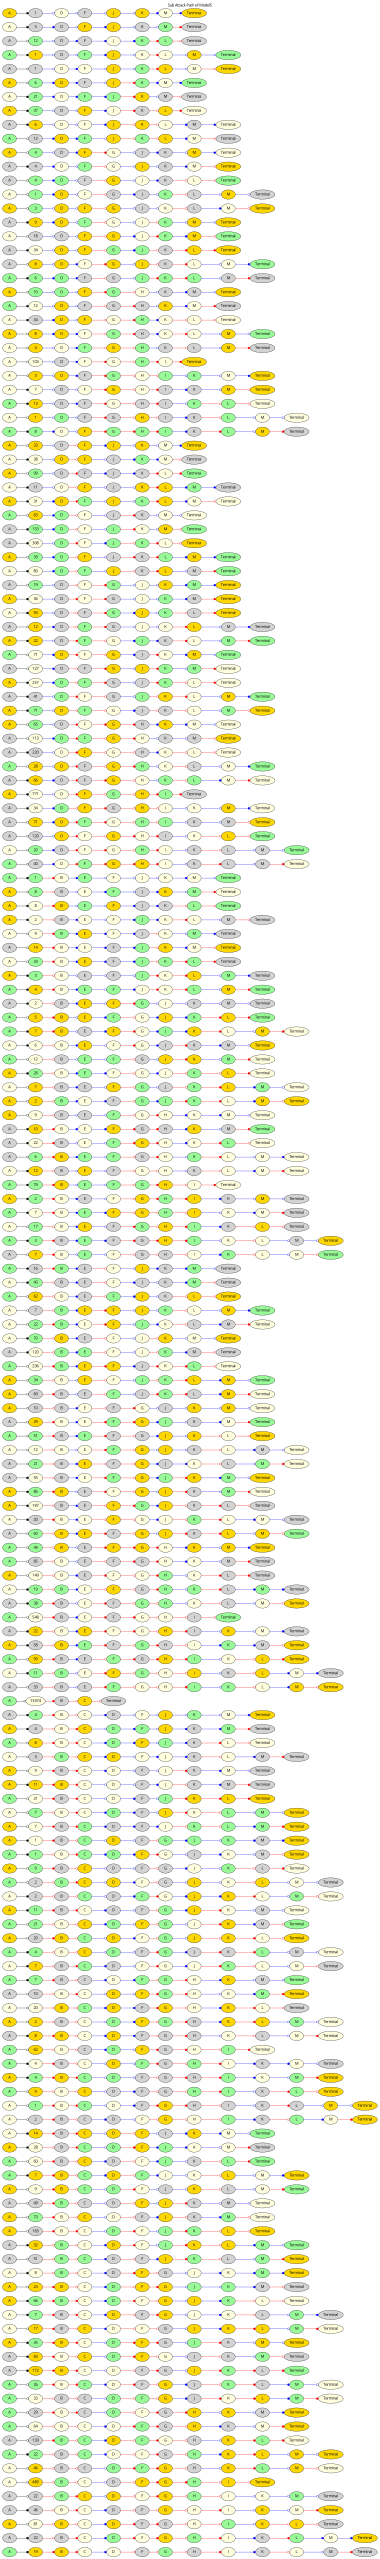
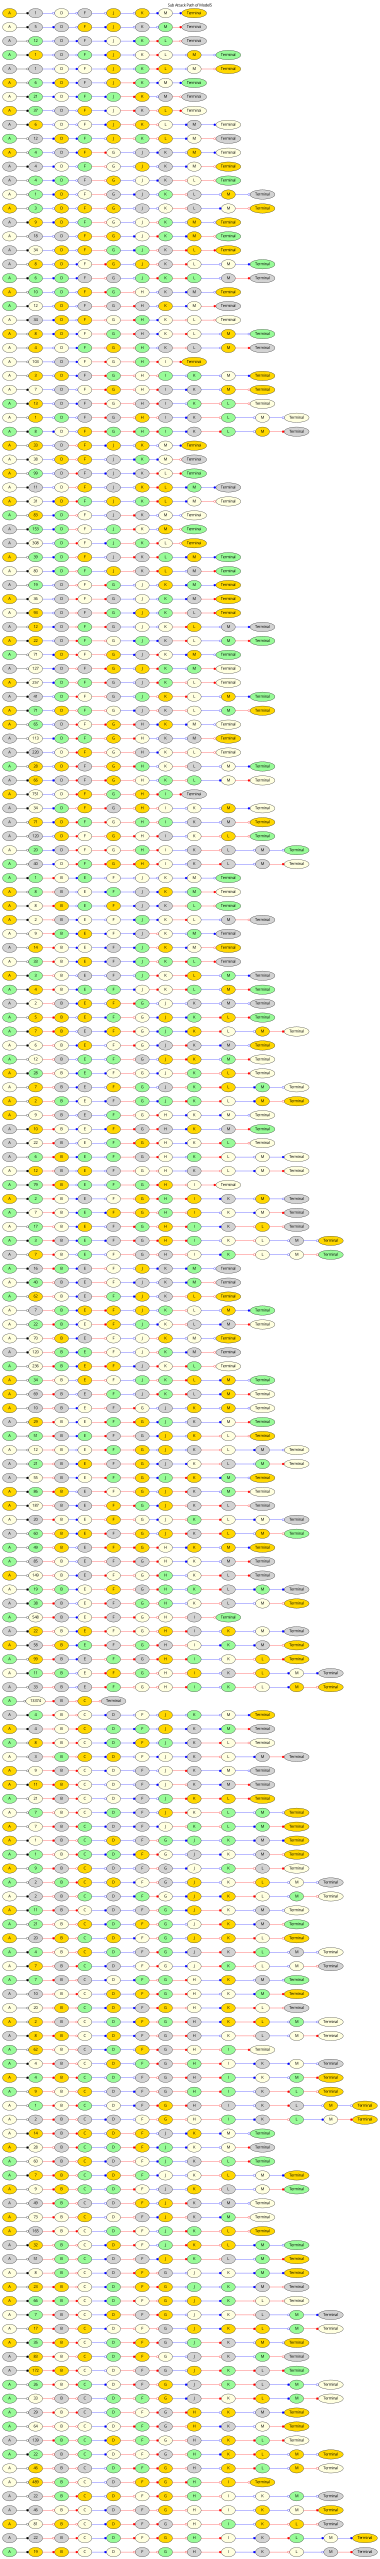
node "771": label "771" -> "751"
node "70": fillcolor palegreen -> lightyellow
node "73": fillcolor palegreen -> lightyellow
